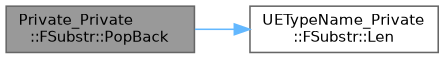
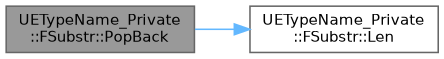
node "Private_Private ::FSubstr::PopBack": label "Private_Private ::FSubstr::PopBack" -> "UETypeName_Private ::FSubstr::PopBack"
